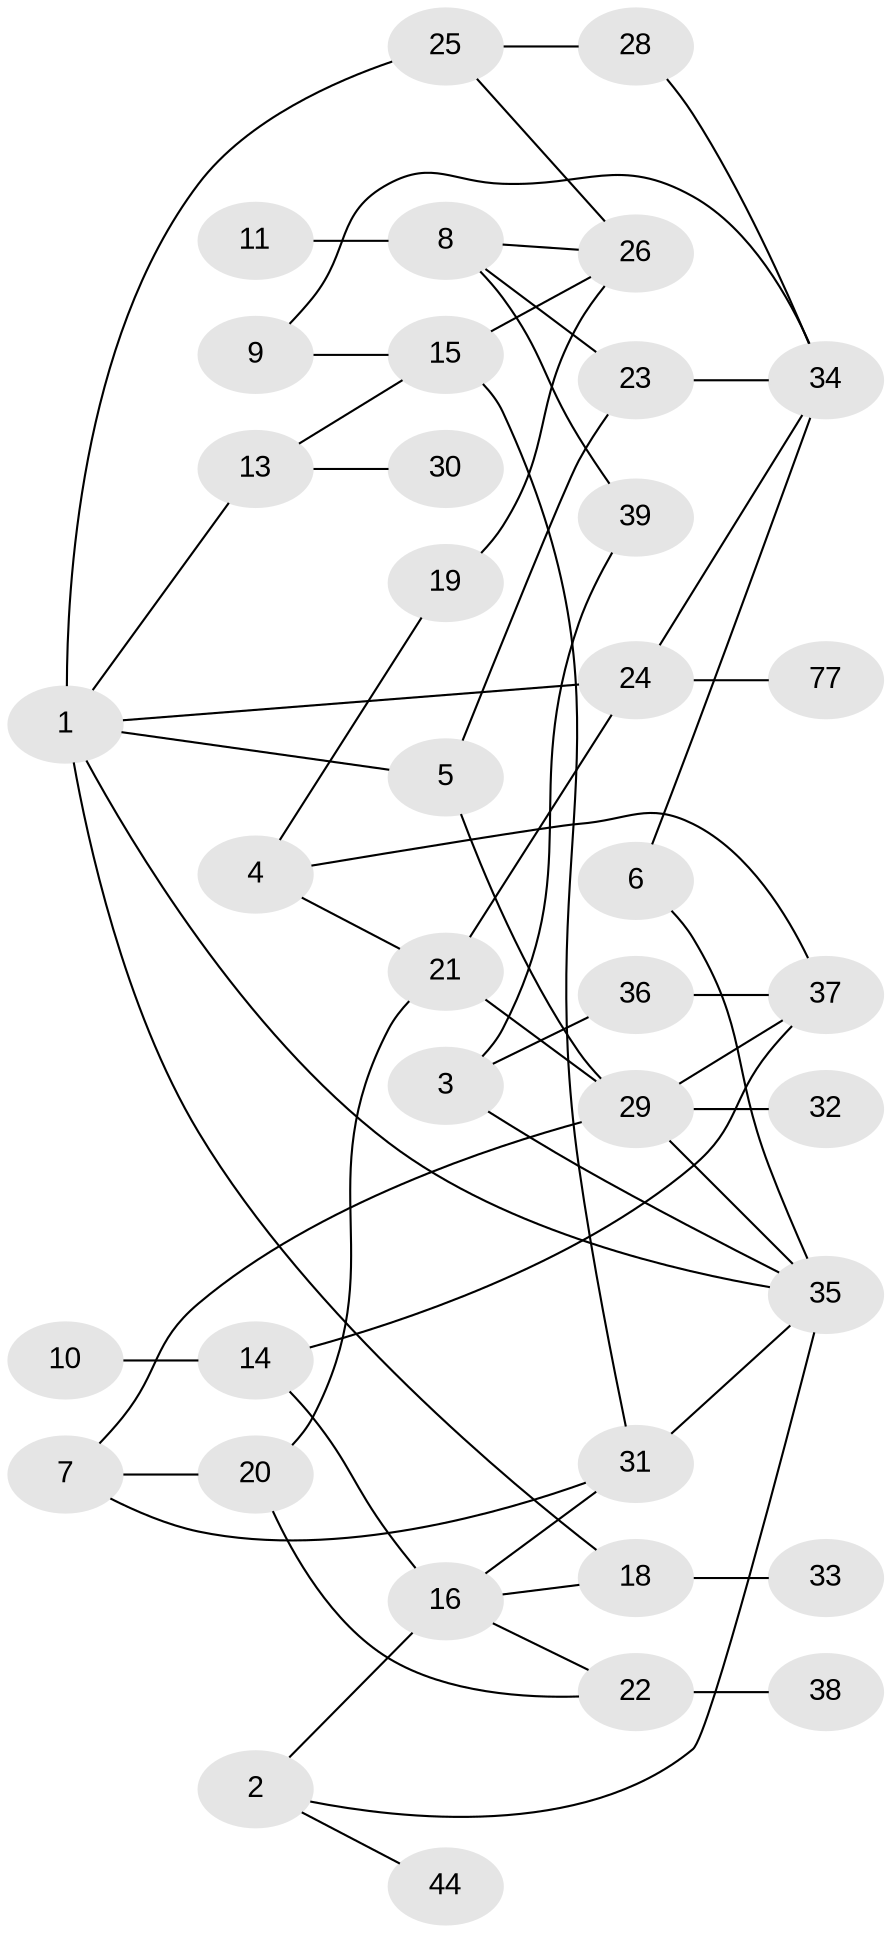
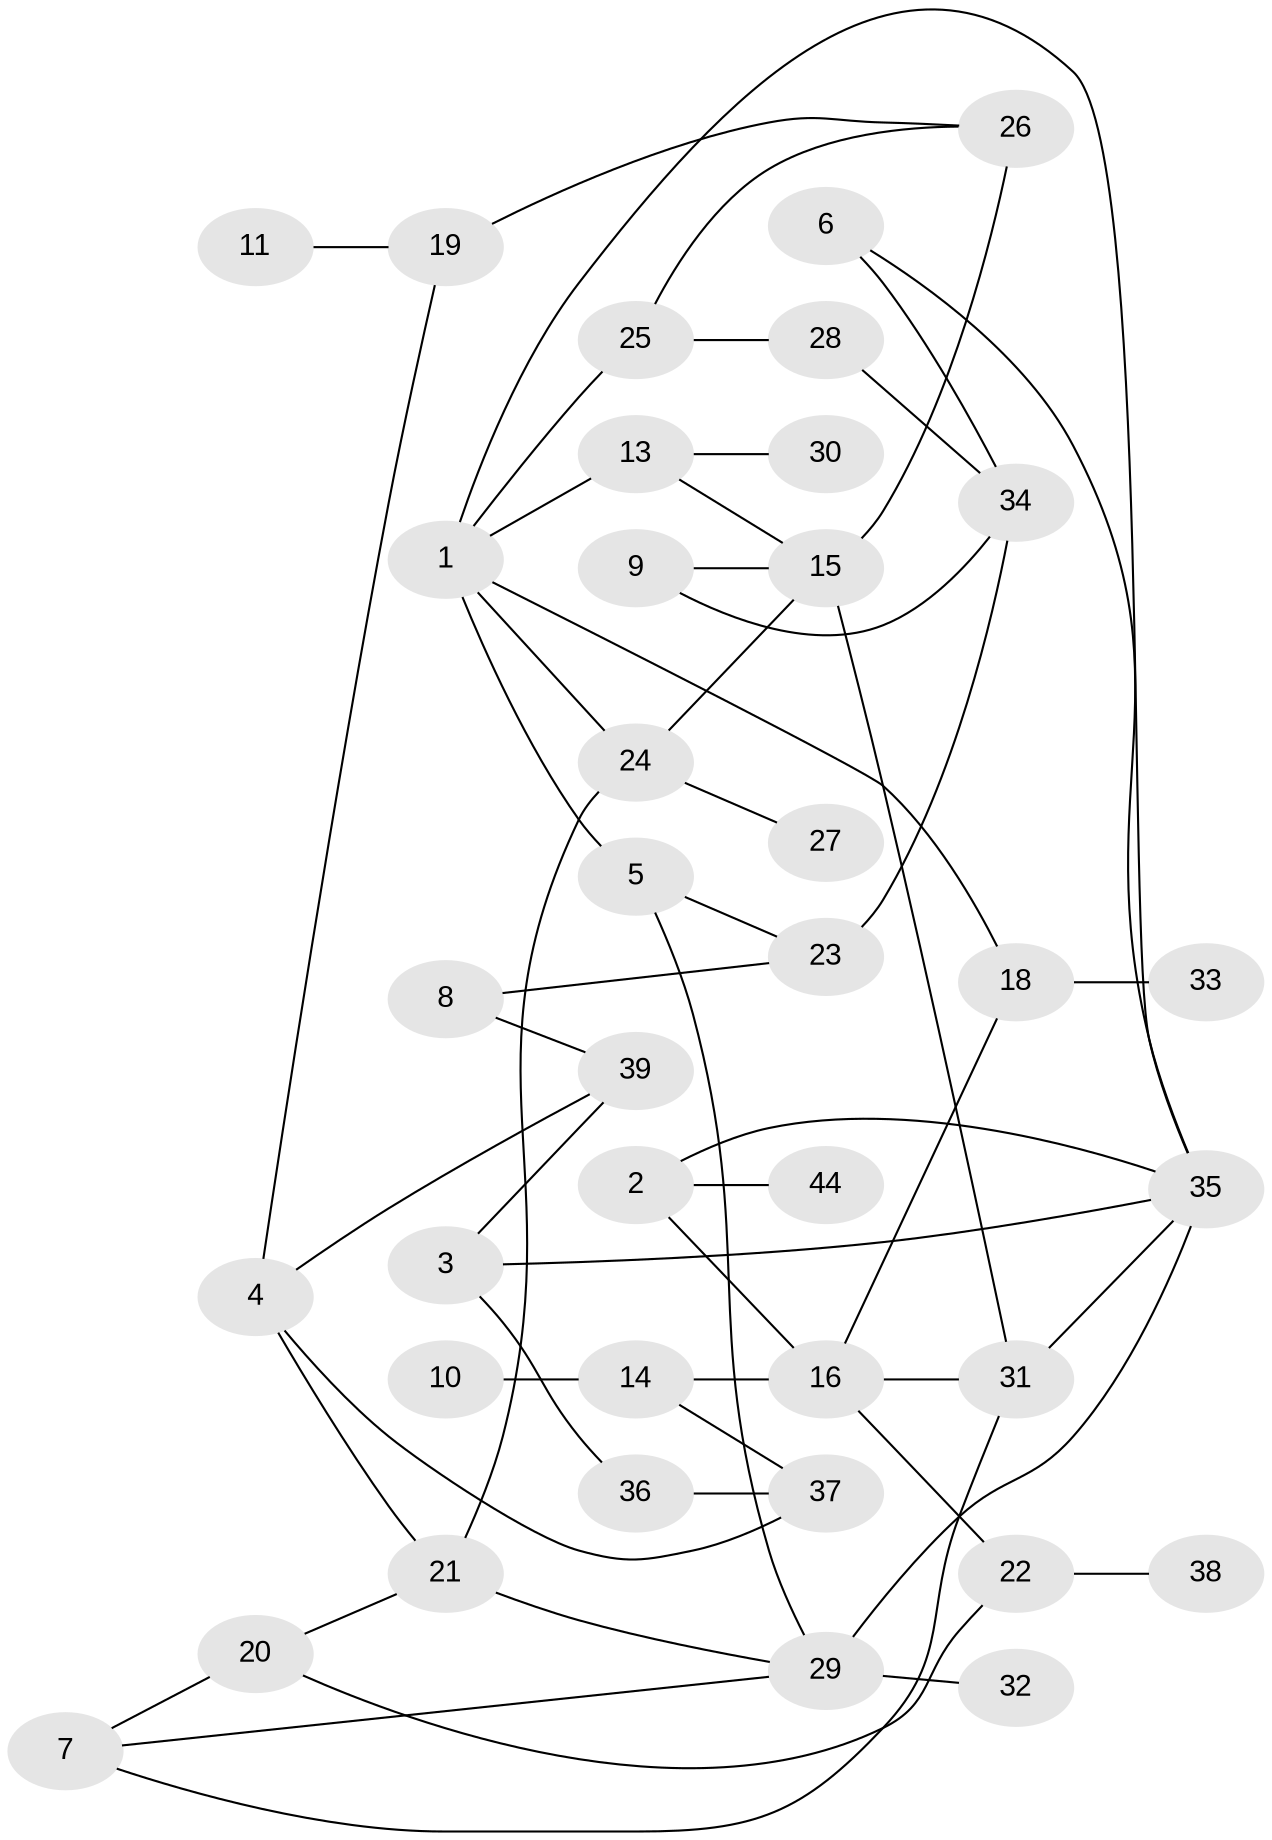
edge "11" -- "8": now "11" -- "19"
edge "8" -- "26": removed
edge "34" -- "24": now "15" -- "24"
node "77": label "77" -> "27"
edge "37" -- "29": removed
edge "39" -- "4": added
